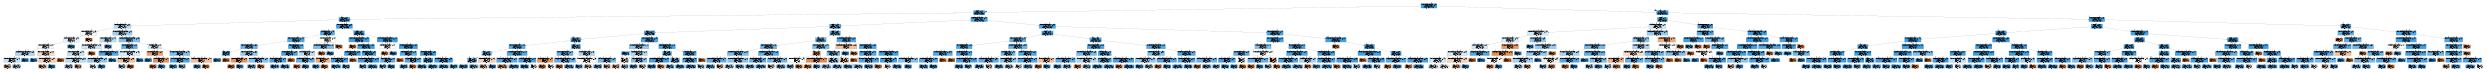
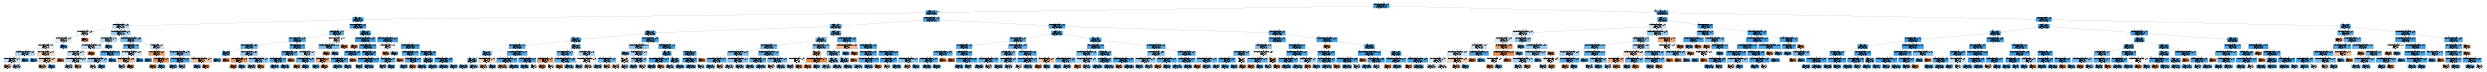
node "date <= 197.0 gini = 0.272 samples = 561 value = [91, 470]": fillcolor #e581397f -> #399de5ce
node "gini = 0.48 samples = 5 value = [3, 2]": added
